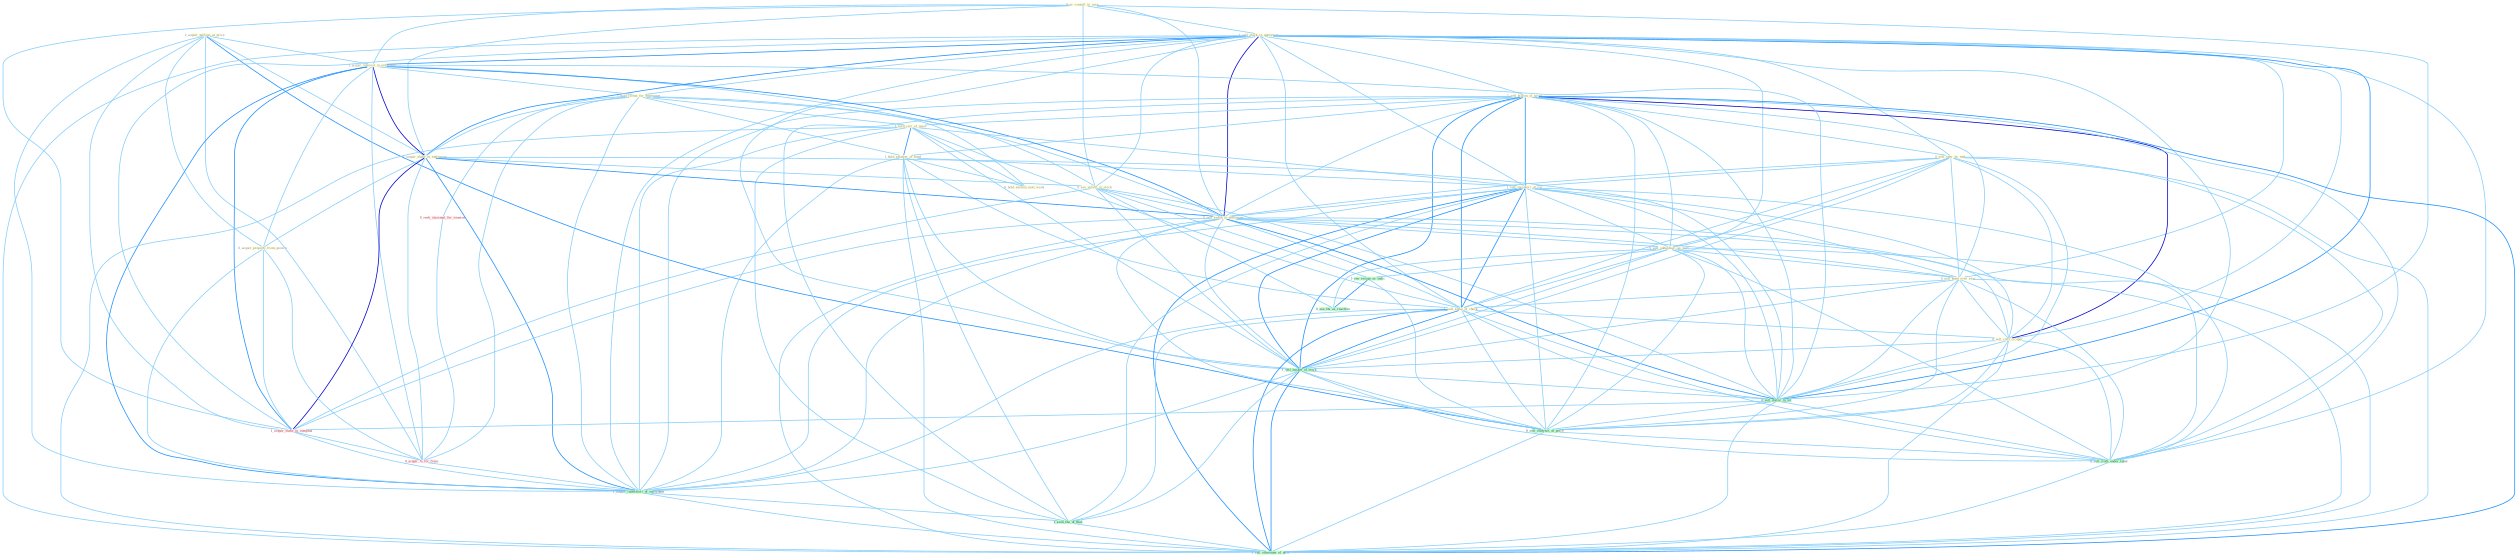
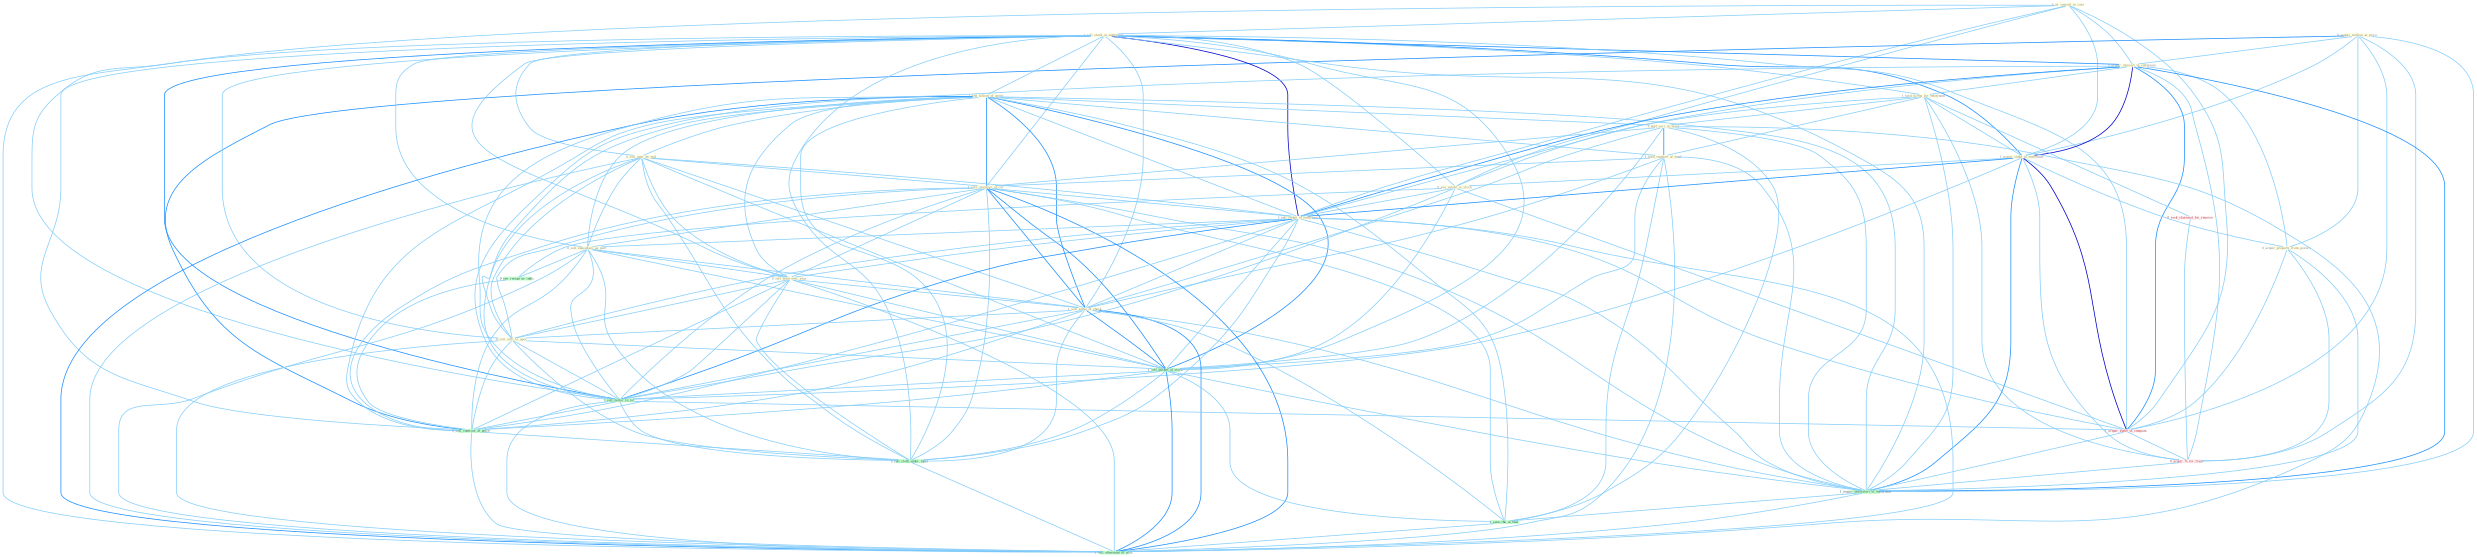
edge "1_sell_billion_of_asset" -- "0_sell_cattl_to_oper": color #0000cd -> #87cefa
node "0_hold_auction_next_week": removed
node "0_see_thi_as_reaction": removed
